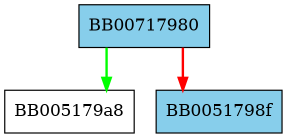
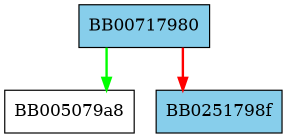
node "BB005179a8": label "BB005179a8" -> "BB005079a8"
node "BB0051798f": label "BB0051798f" -> "BB0251798f"
